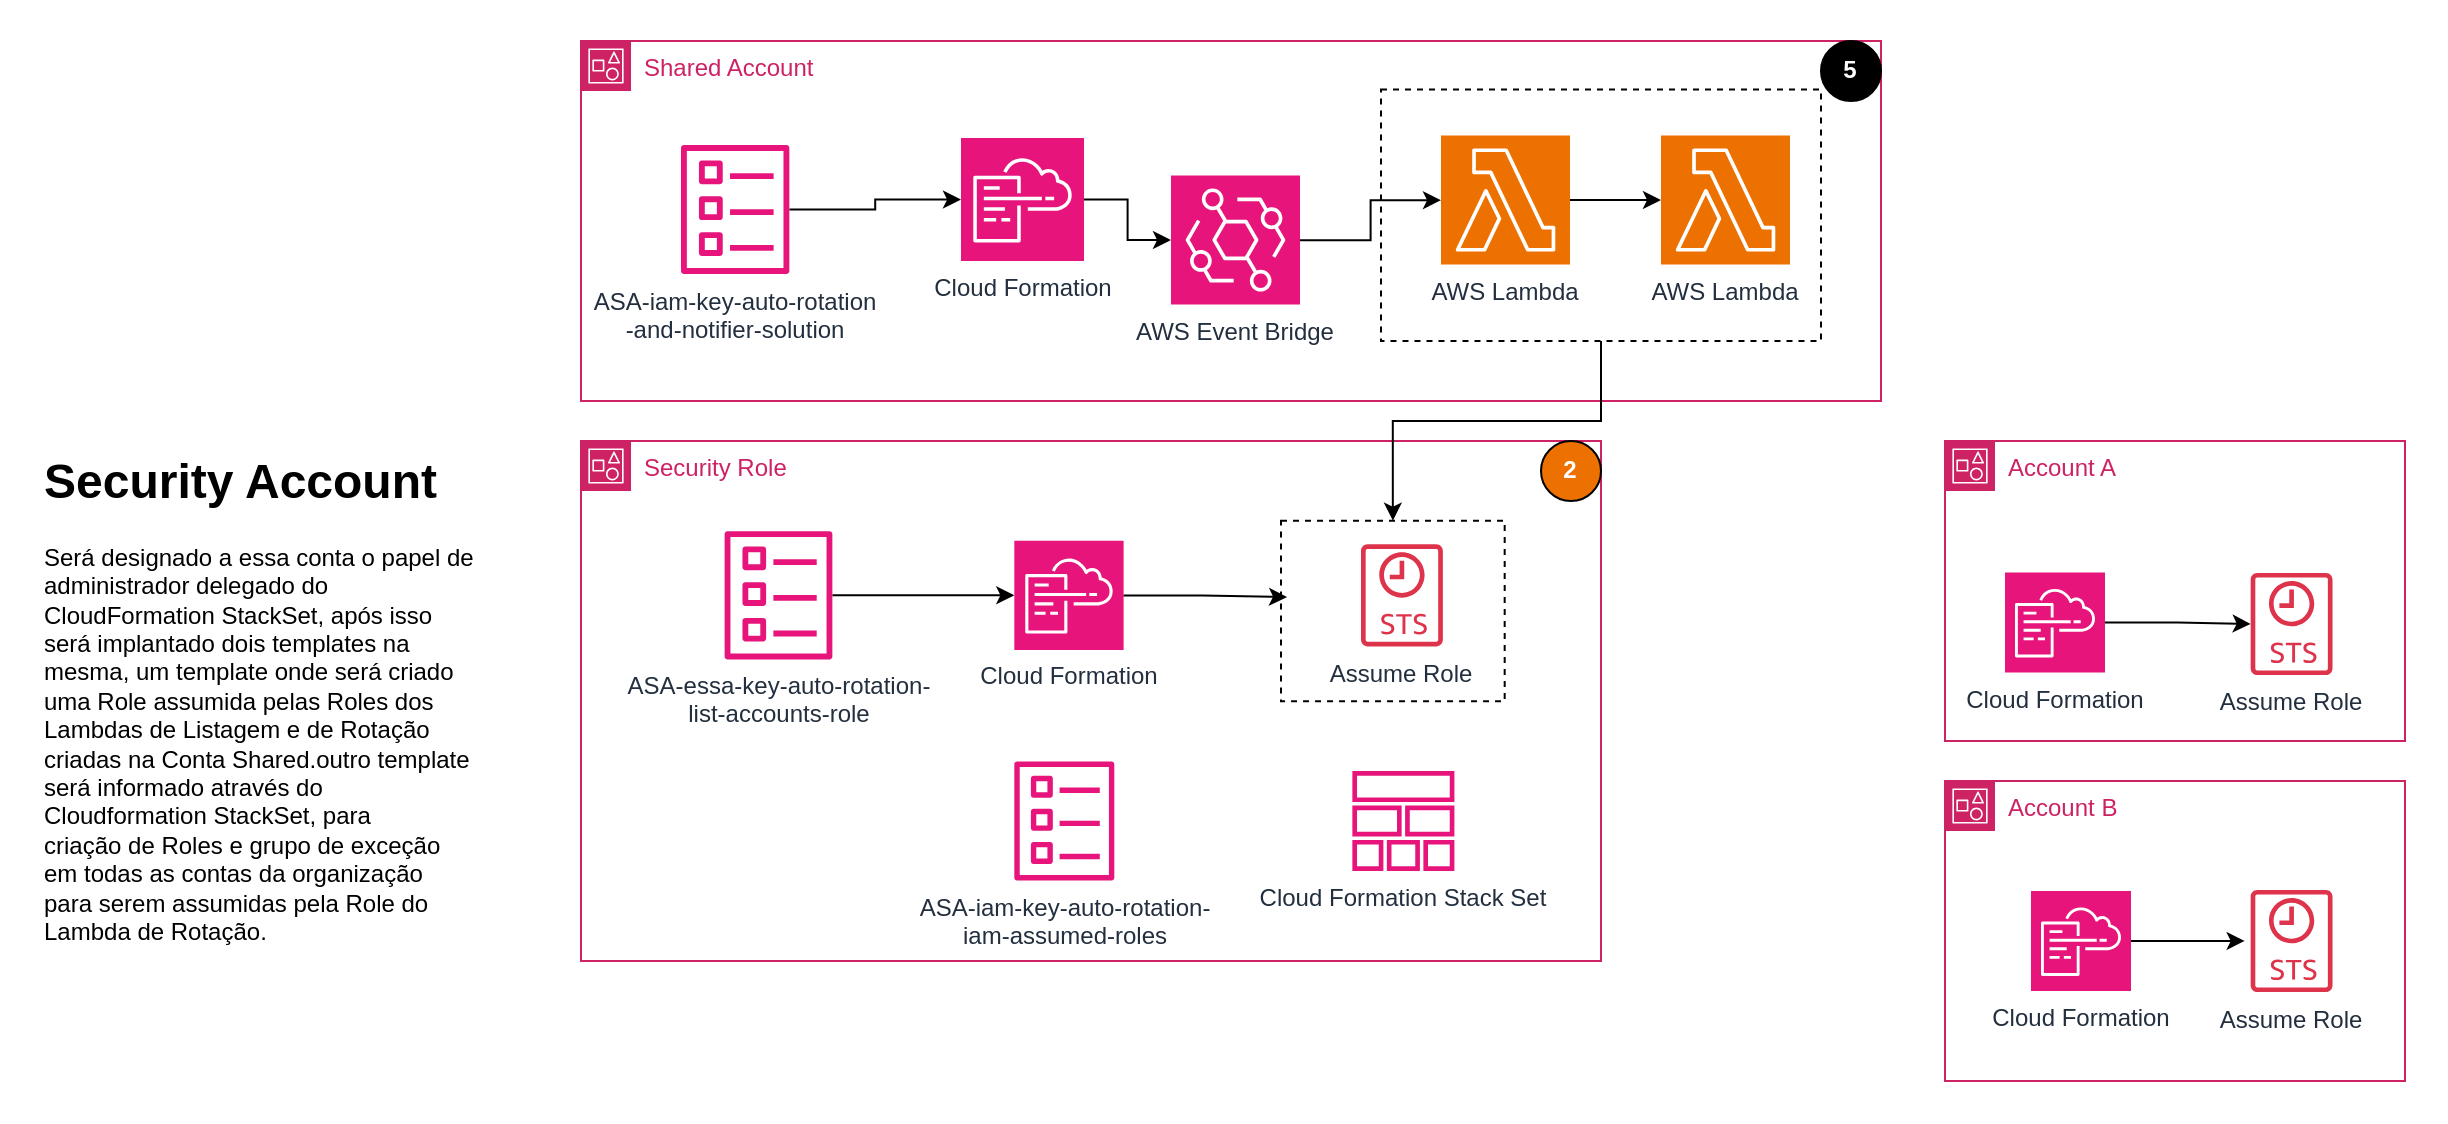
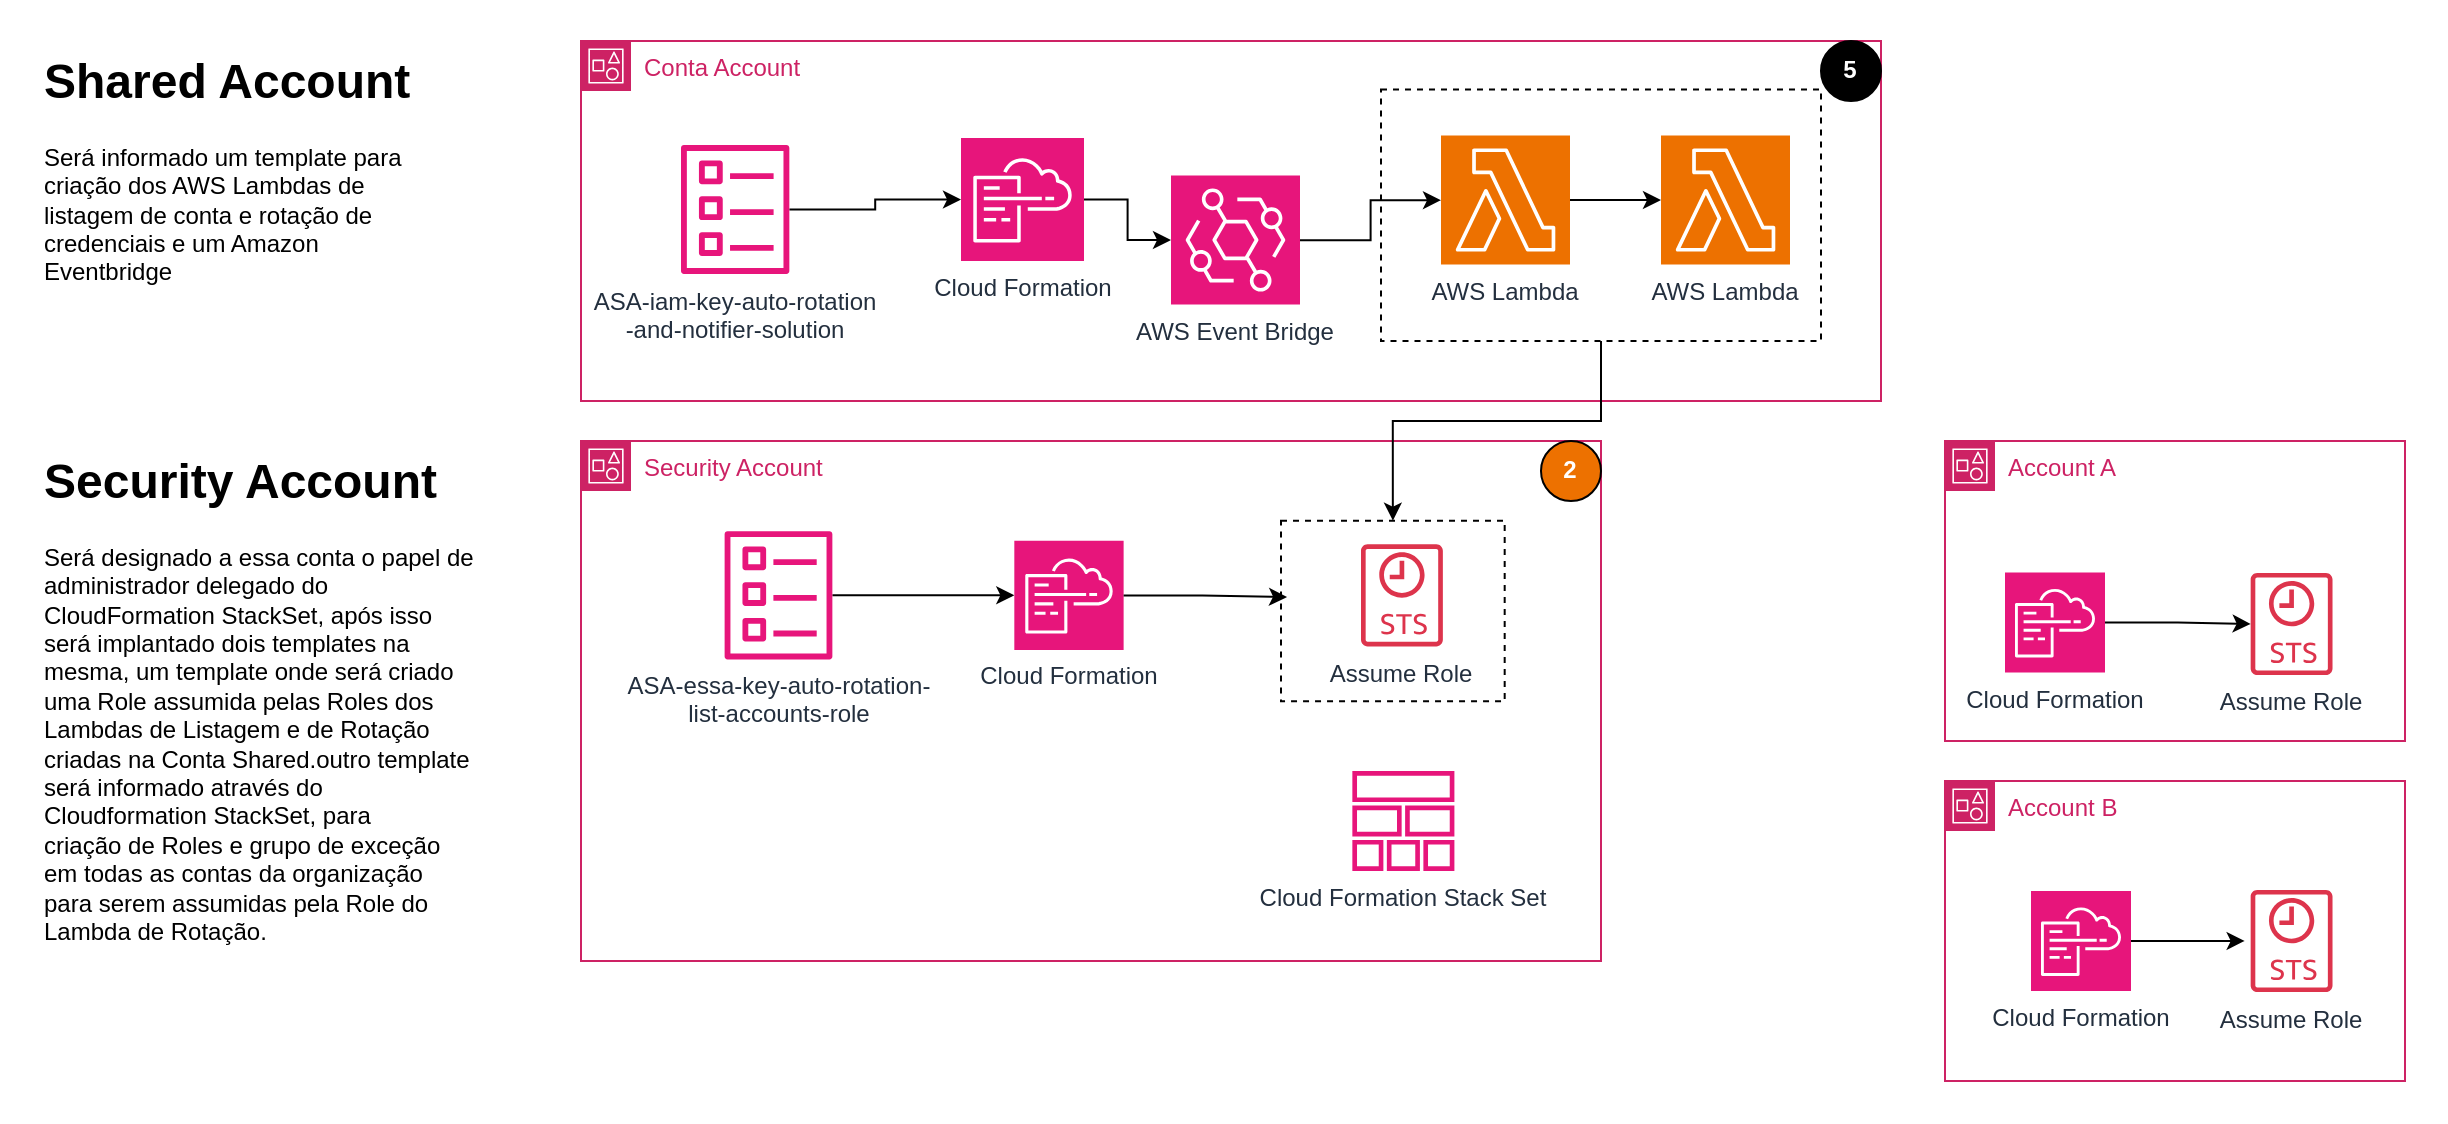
node "Shared Account": label "Shared Account" -> "Conta Account"
node "Shared Account Será informado um template para criação dos AWS Lambdas de listagem de conta e rotação de credenciais e um Amazon Eventbridge": added
node "Security Role": label "Security Role" -> "Security Account"
node "ASA-iam-key-auto-rotation- iam-assumed-roles": removed
